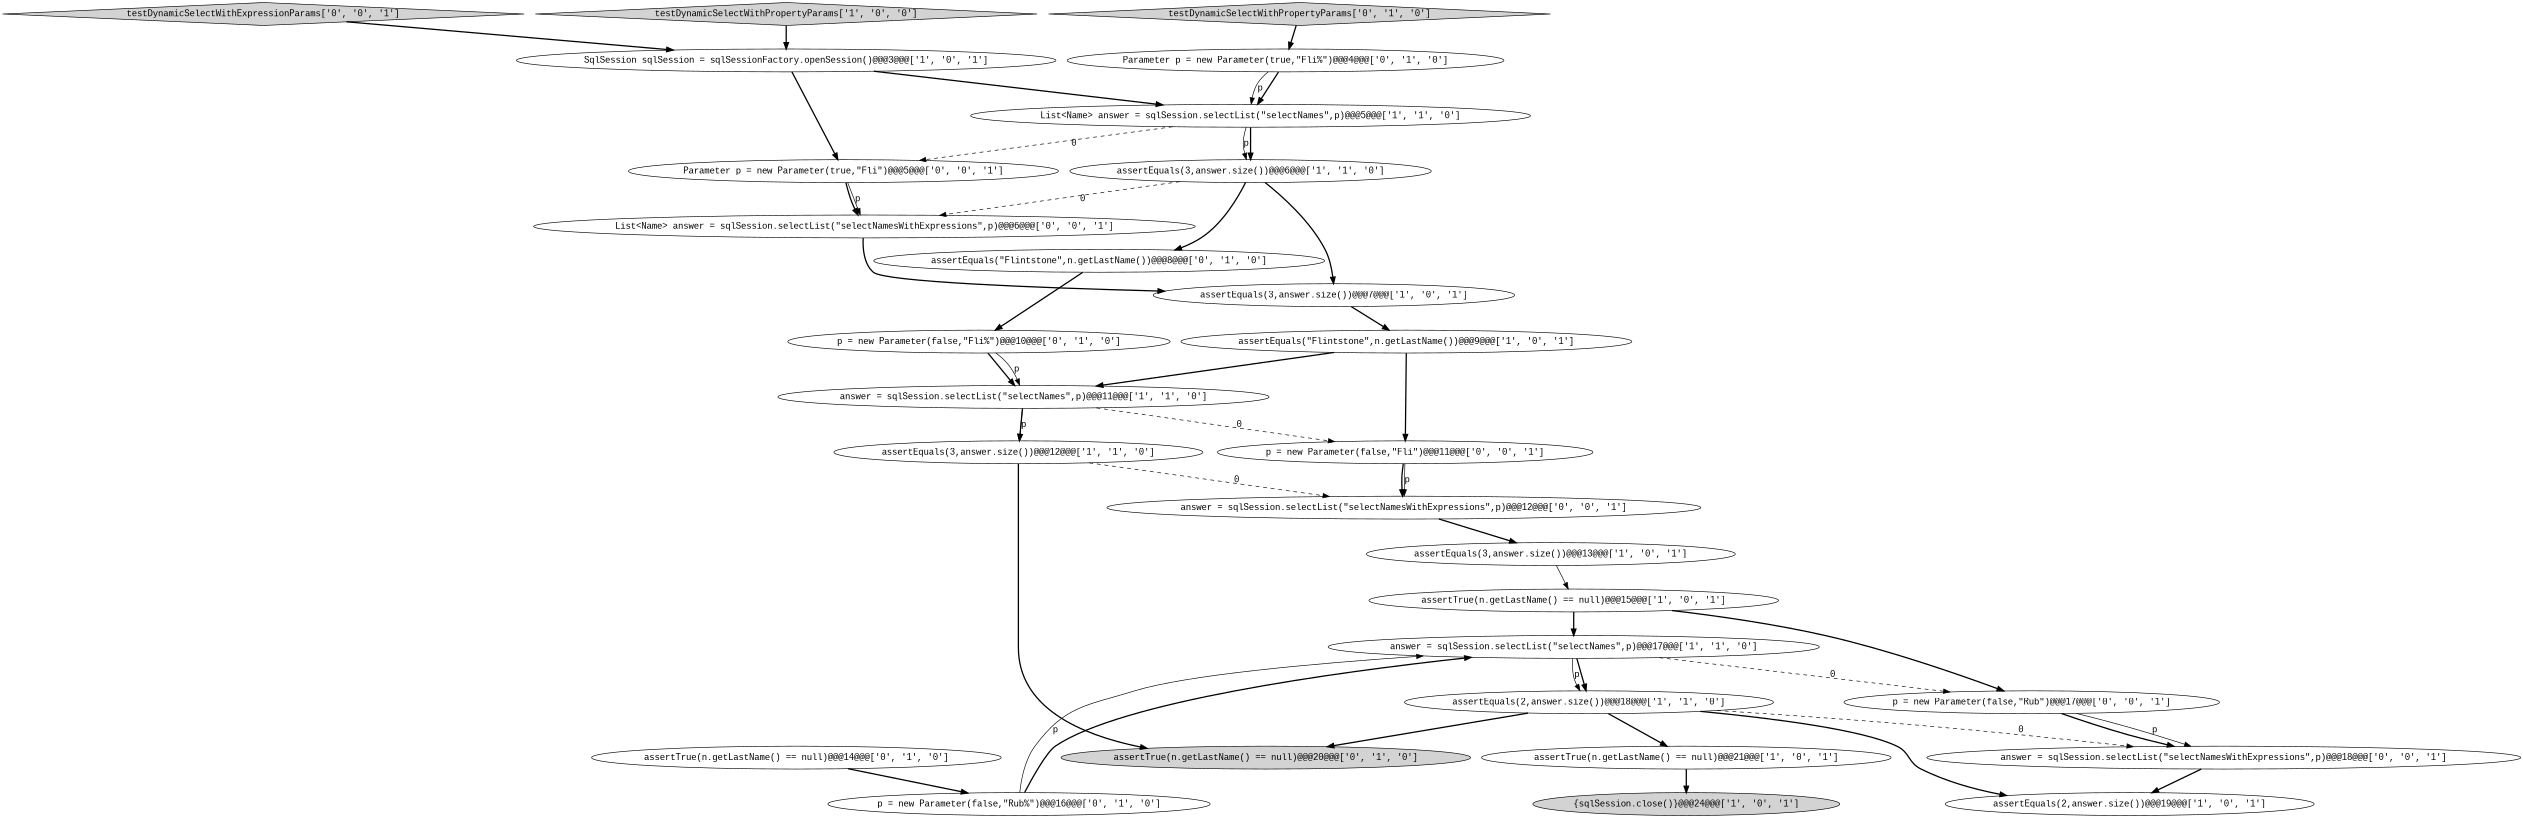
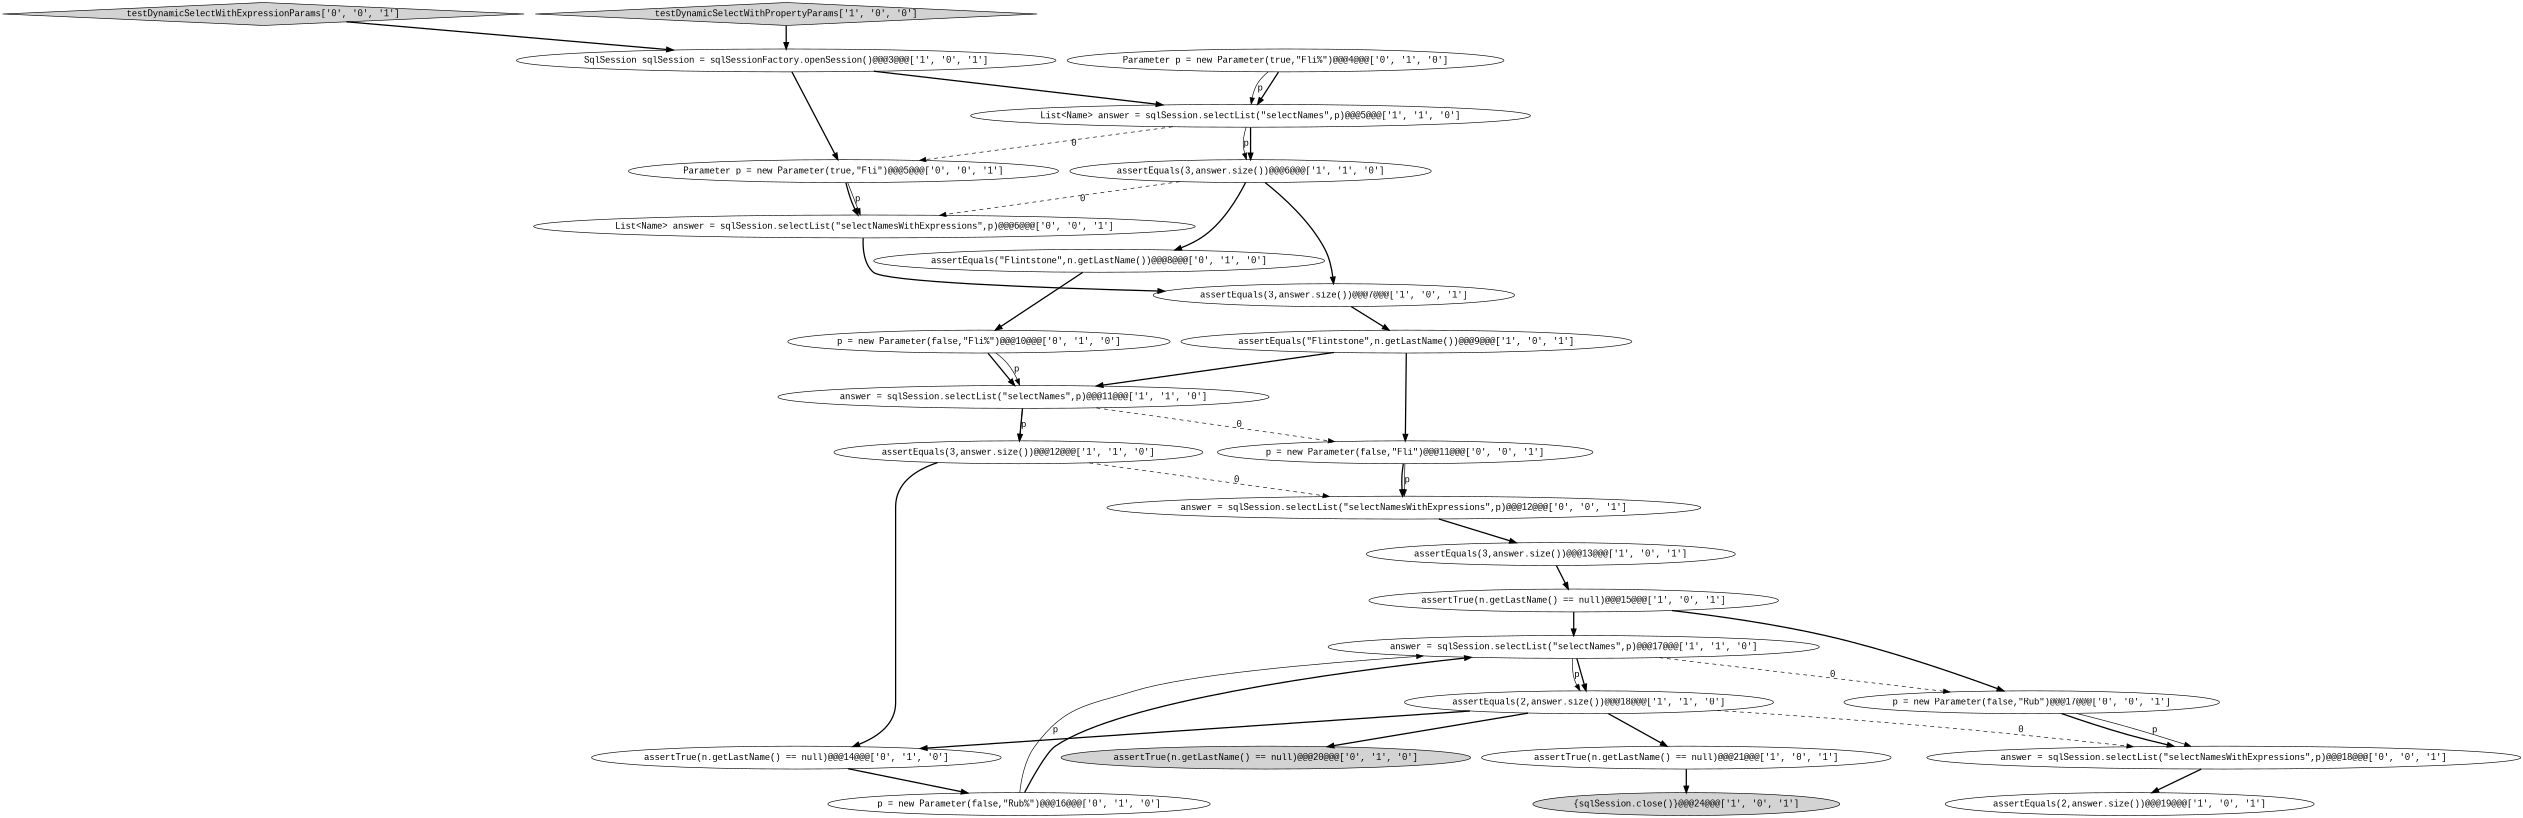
node "testDynamicSelectWithPropertyParams['0', '1', '0']": removed
edge "assertEquals(3,answer.size())@@@13@@@['1', '0', '1']" -> "assertTrue(n.getLastName() == null)@@@15@@@['1', '0', '1']": style solid -> bold
edge "assertEquals(3,answer.size())@@@12@@@['1', '1', '0']" -> "assertTrue(n.getLastName() == null)@@@20@@@['0', '1', '0']": now "assertEquals(3,answer.size())@@@12@@@['1', '1', '0']" -> "assertTrue(n.getLastName() == null)@@@14@@@['0', '1', '0']"
edge "assertEquals(2,answer.size())@@@18@@@['1', '1', '0']" -> "assertEquals(2,answer.size())@@@19@@@['1', '0', '1']": now "assertEquals(2,answer.size())@@@18@@@['1', '1', '0']" -> "assertTrue(n.getLastName() == null)@@@14@@@['0', '1', '0']"
